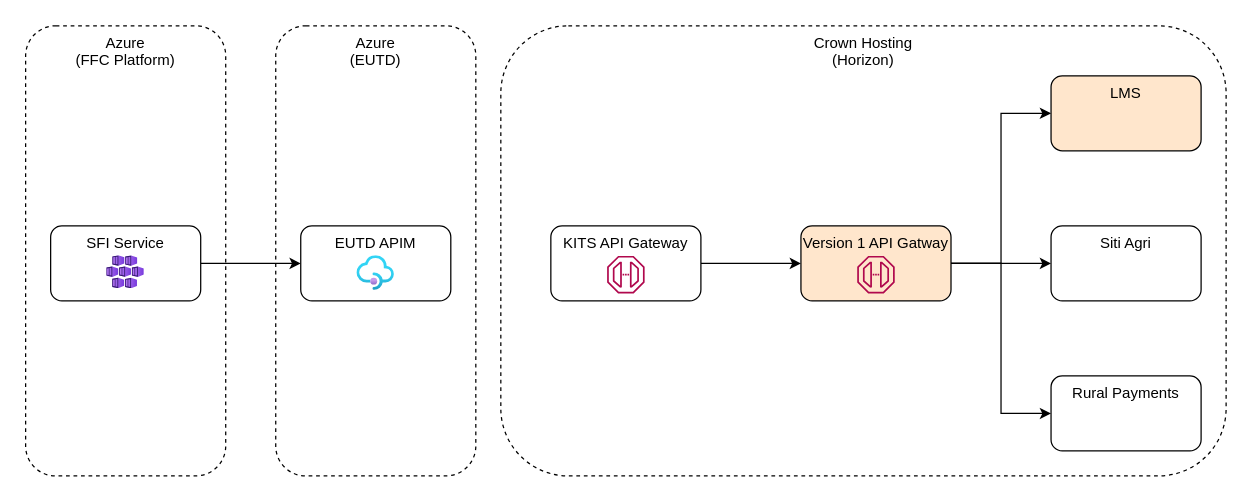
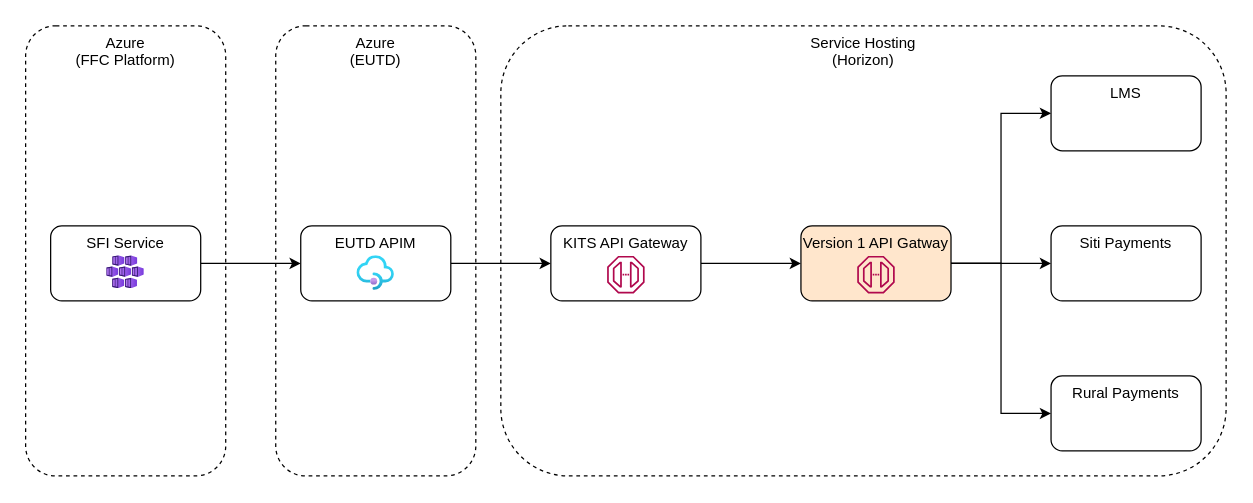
node "Crown Hosting (Horizon)": label "Crown Hosting (Horizon)" -> "Service Hosting (Horizon)"
node "LMS": fillcolor #ffe6cc -> #ffffff
node "Siti Agri": label "Siti Agri" -> "Siti Payments"
edge "EUTD APIM" -> "KITS API Gateway": added
